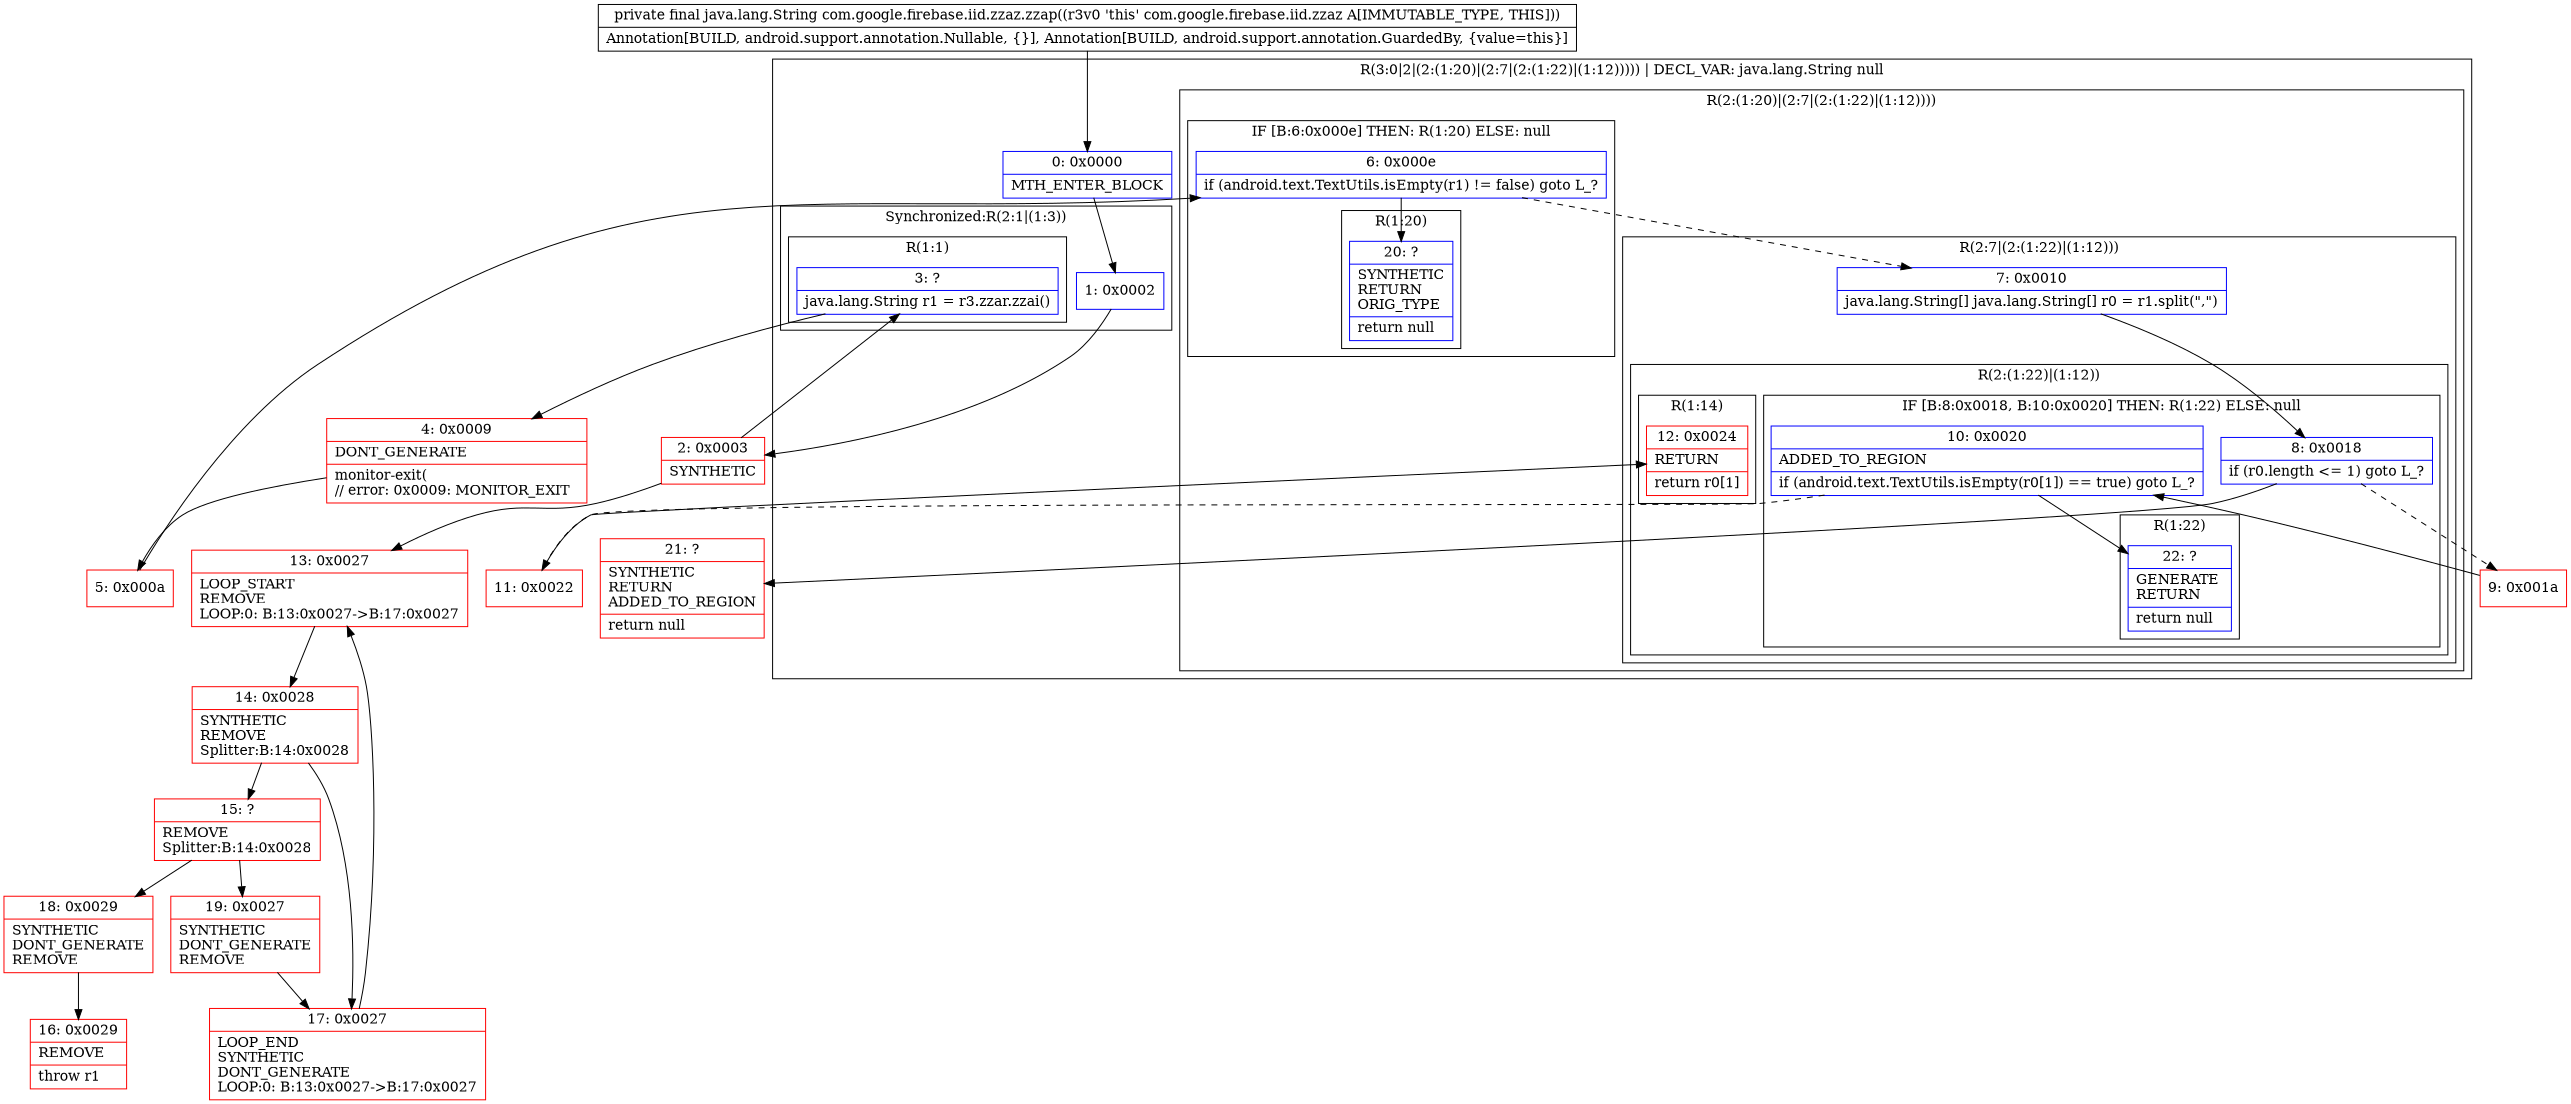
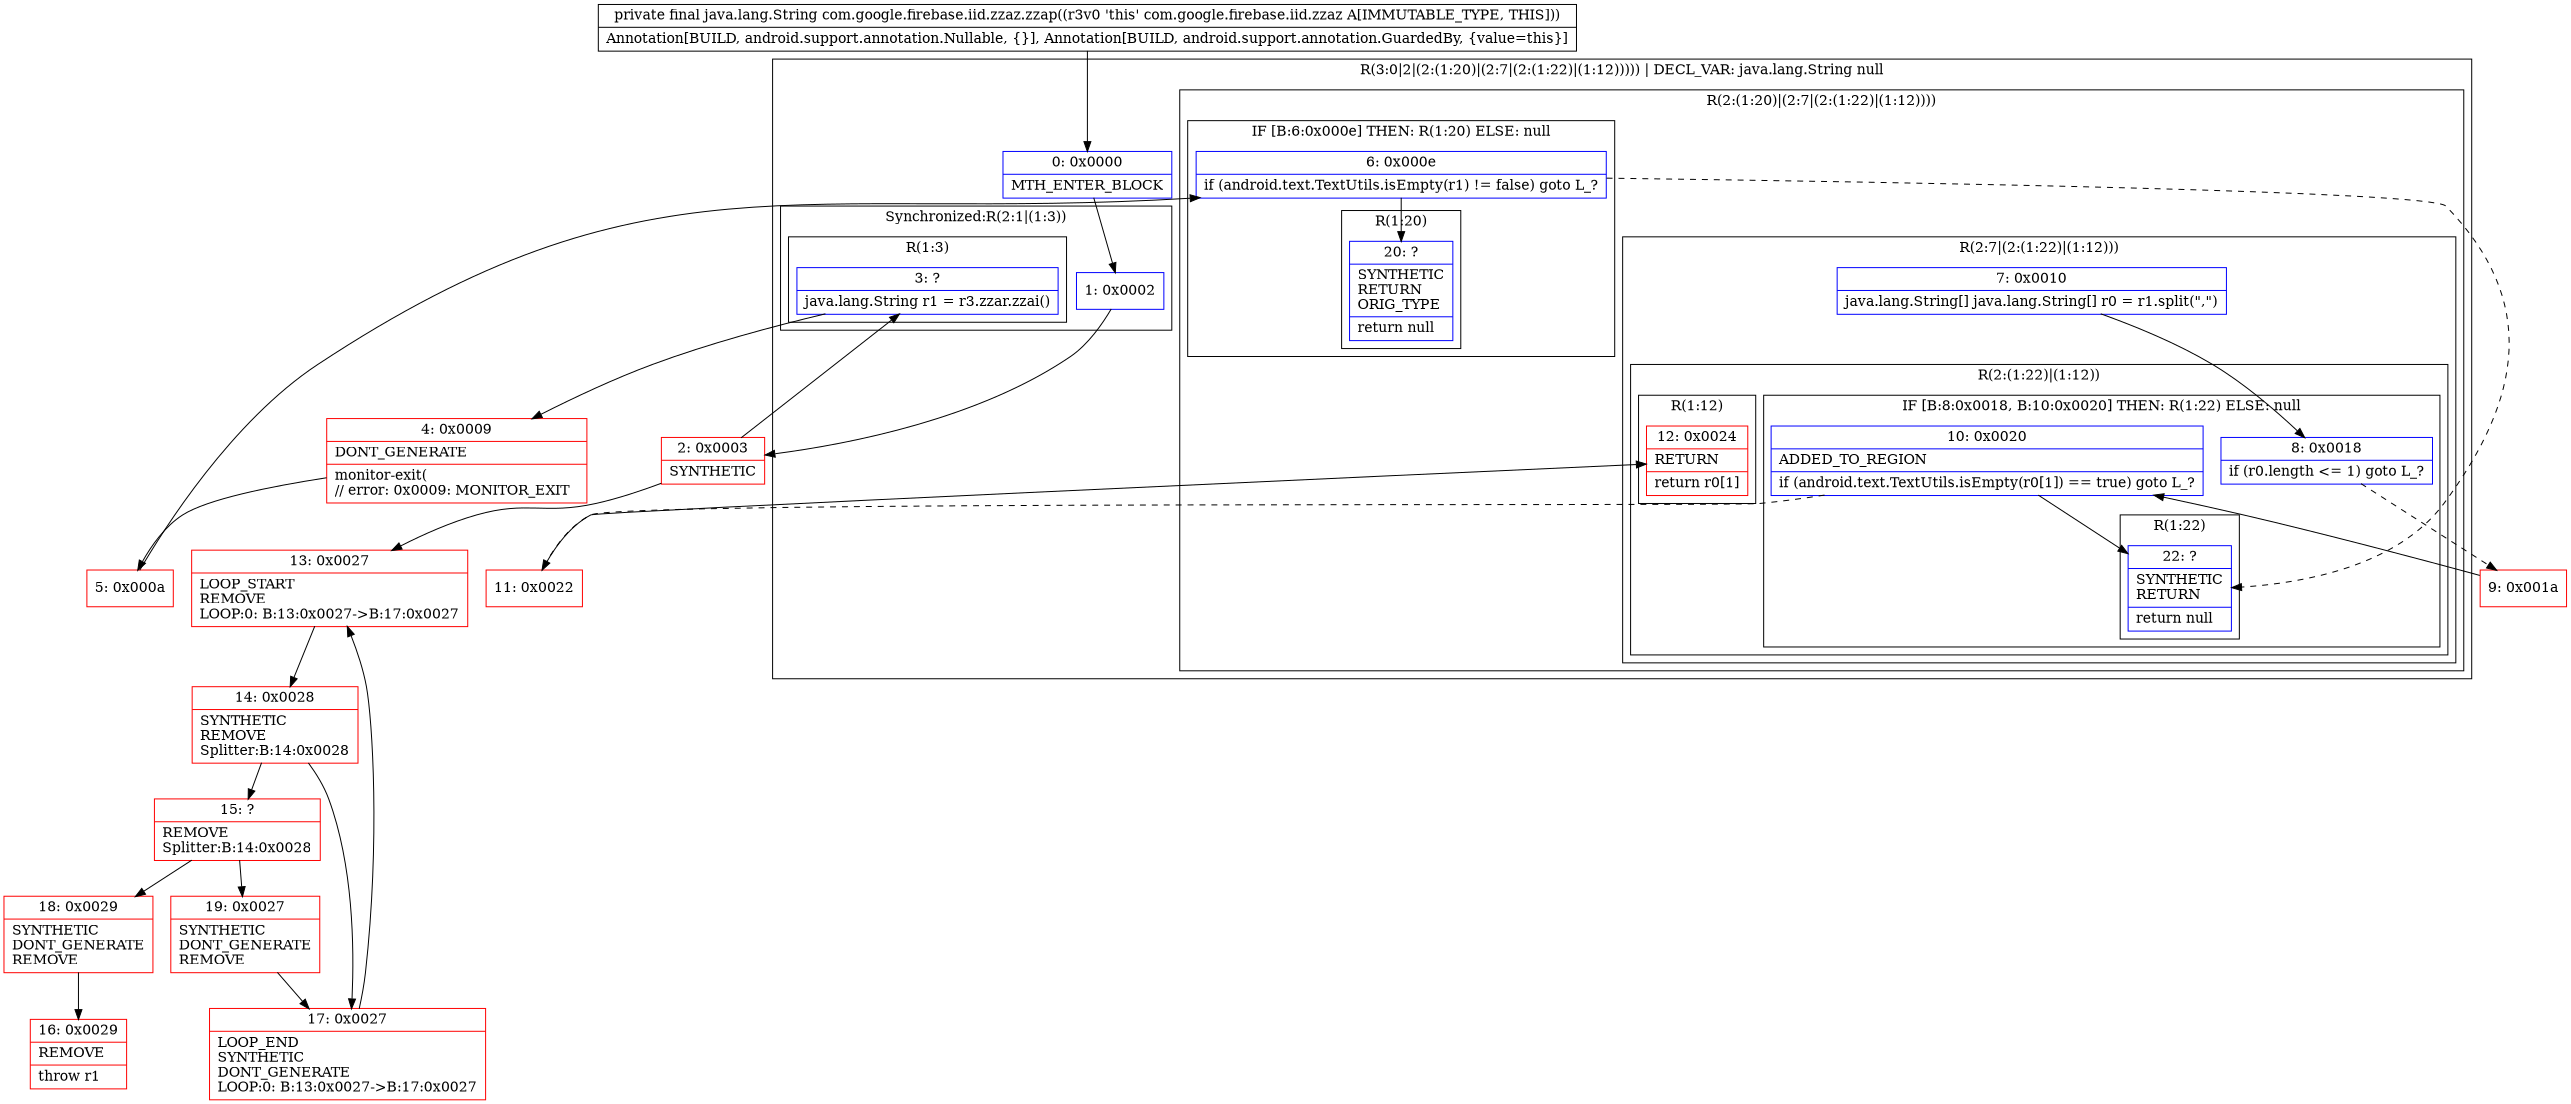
edge "6: 0x000e" -> "7: 0x0010": now "6: 0x000e" -> "22: ?"
cluster "R(1:1)": label "R(1:1)" -> "R(1:3)"
cluster "R(1:14)": label "R(1:14)" -> "R(1:12)"
node "22: ?": text "GENERATE" -> "SYNTHETIC"
node "21: ?": removed
